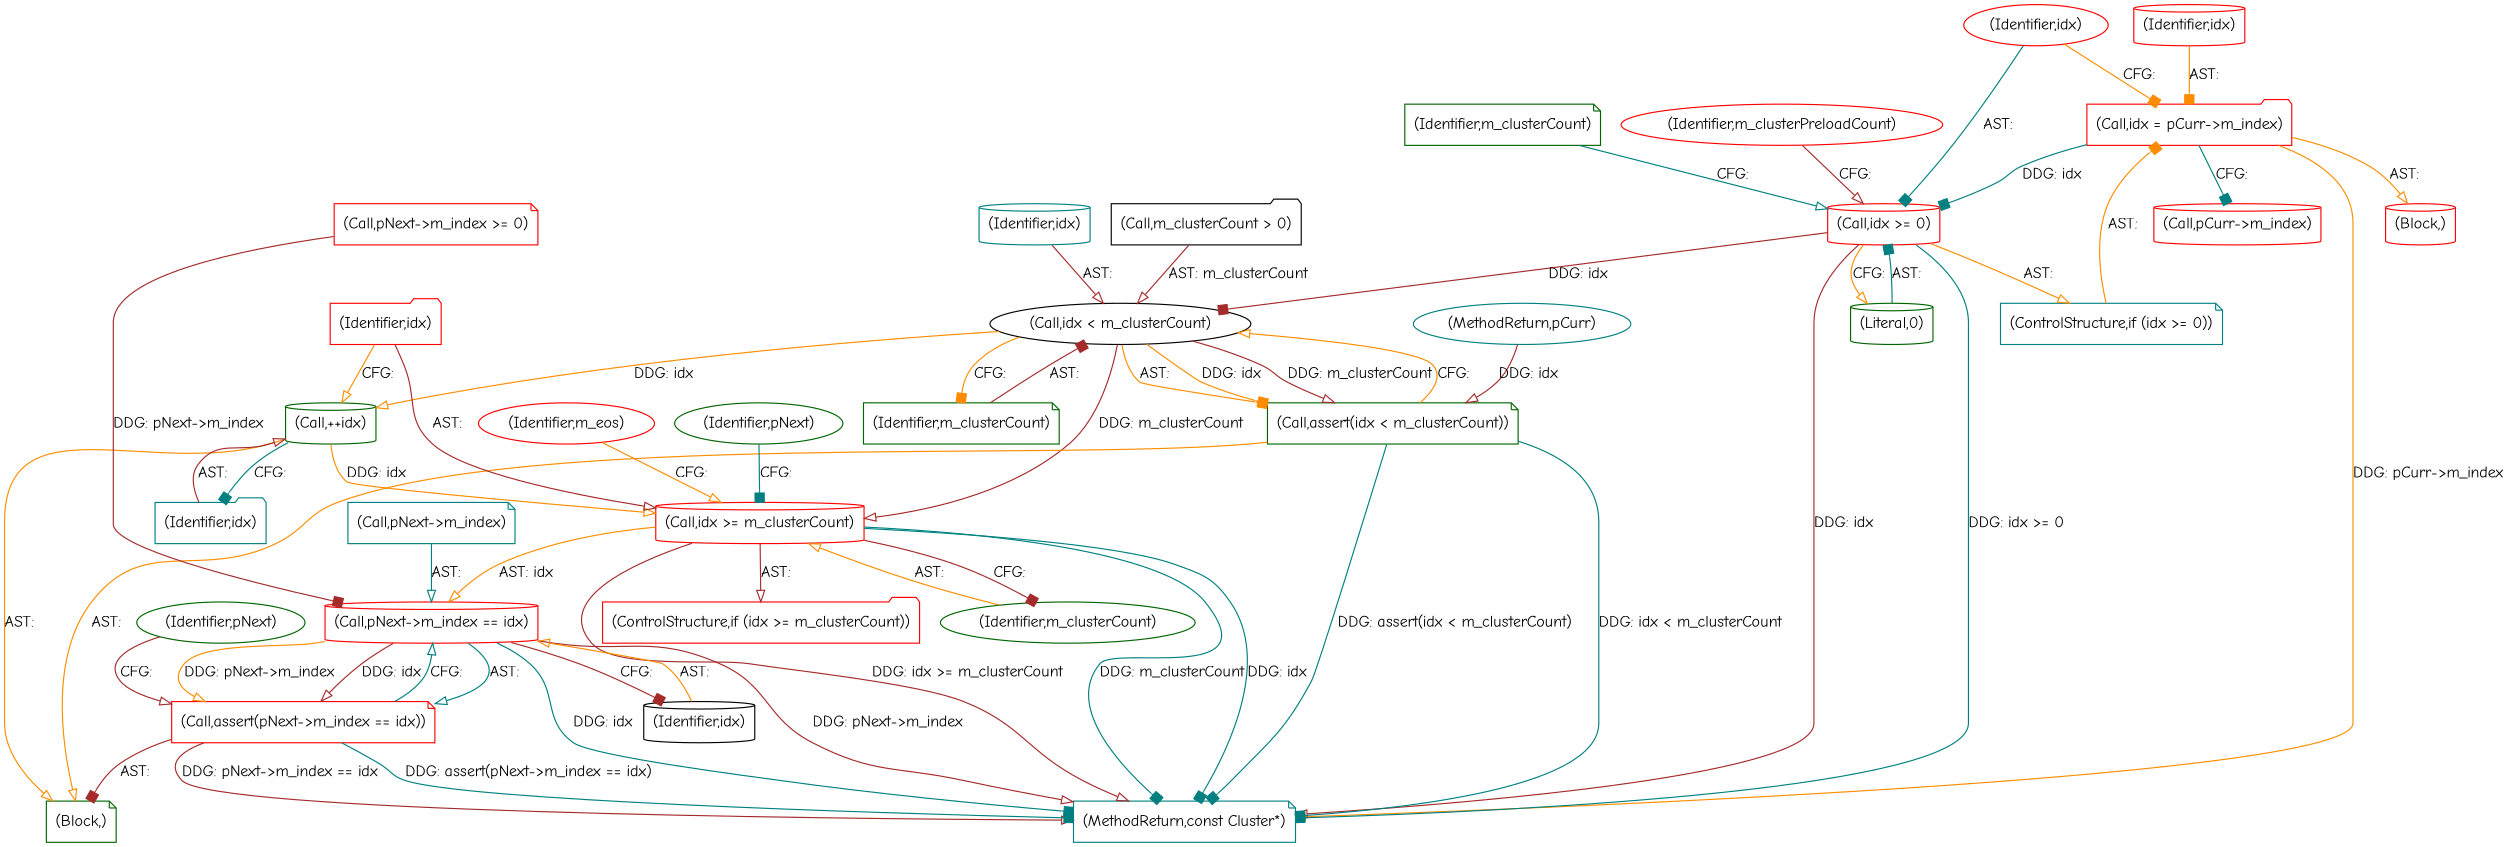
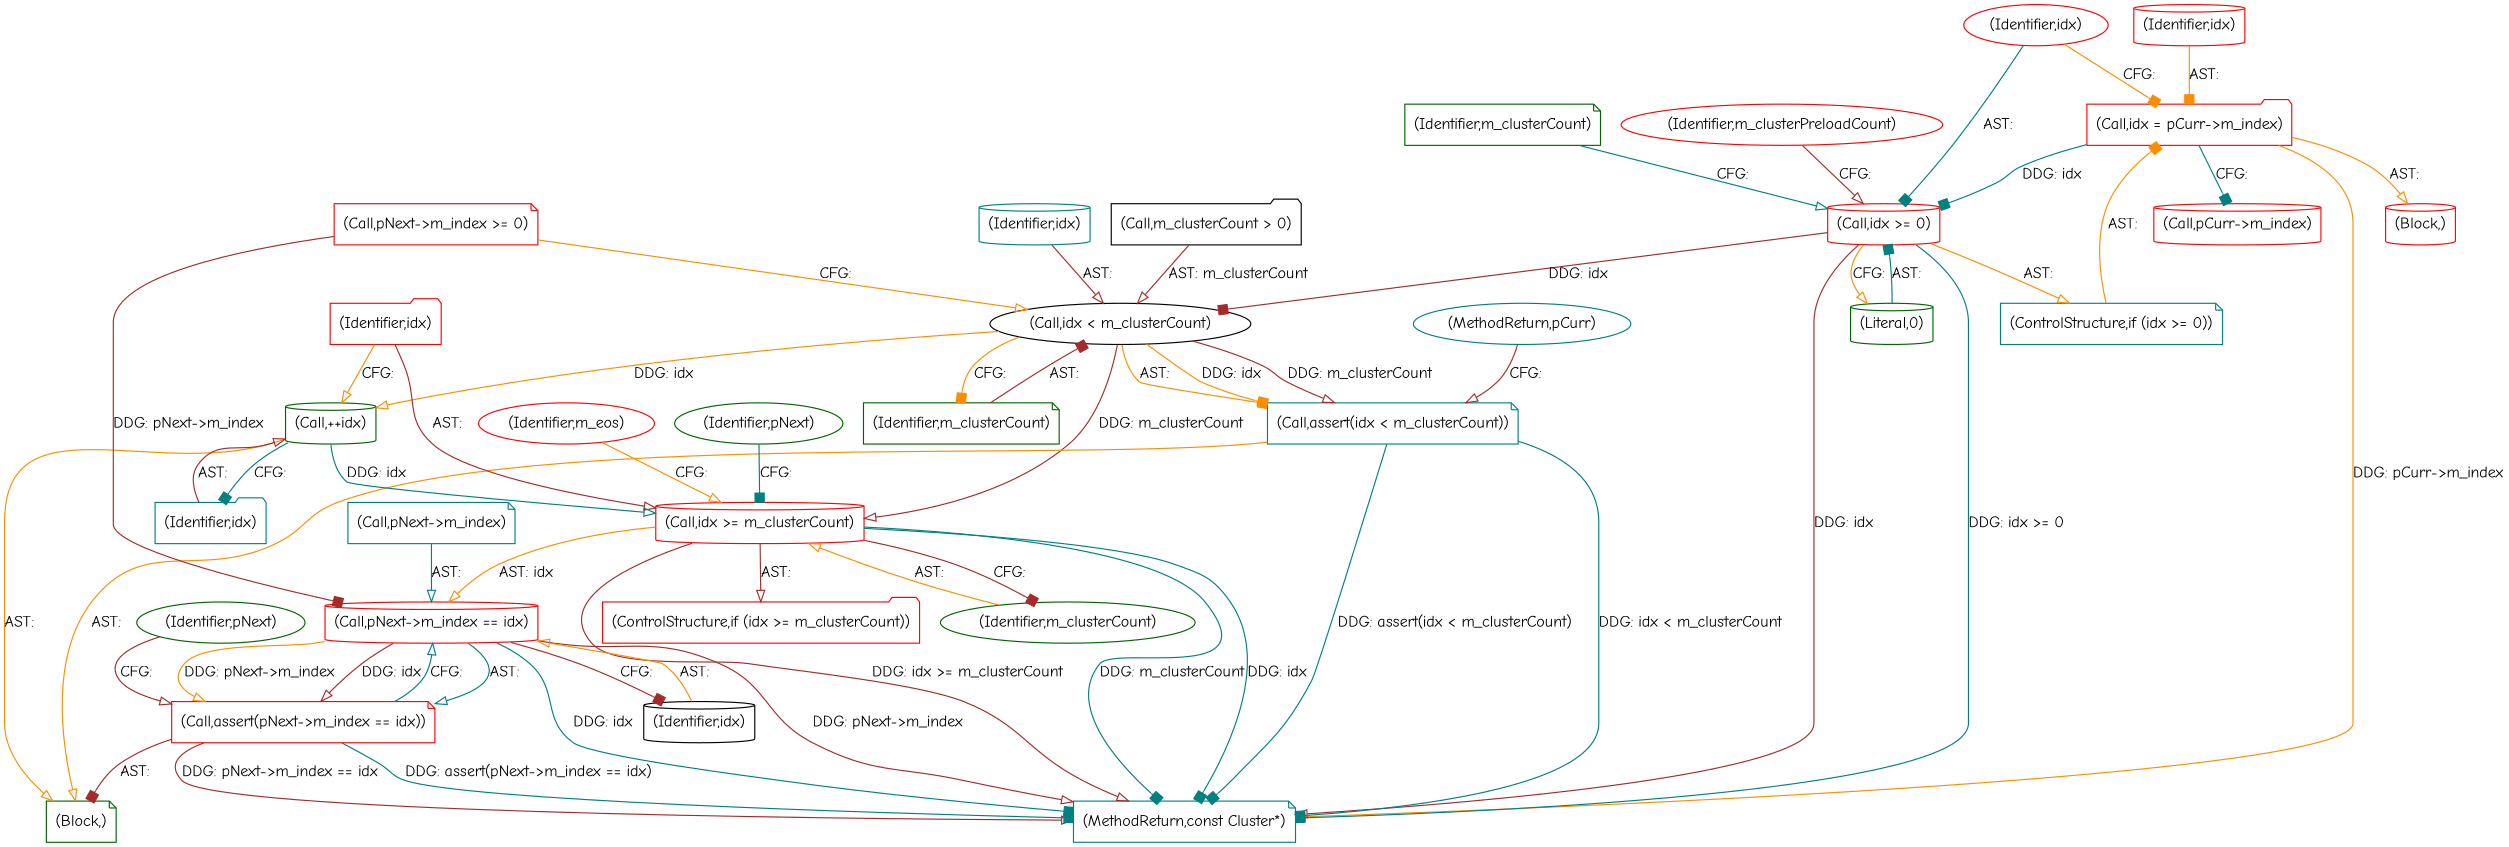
edge "(Call,assert(idx < m_clusterCount))" -> "(Call,idx < m_clusterCount)": now "(Call,pNext->m_index >= 0)" -> "(Call,idx < m_clusterCount)"
edge "(MethodReturn,pCurr)" -> "(Call,assert(idx < m_clusterCount))": label "DDG: idx" -> "CFG: "
node "(Call,assert(idx < m_clusterCount))": color darkgreen -> teal
edge "(Call,++idx)" -> "(Call,idx >= m_clusterCount)": color darkorange -> teal
